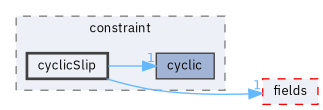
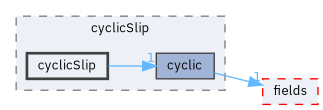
cluster "constraint": label "constraint" -> "cyclicSlip"
edge "cyclicSlip" -> "fields": now "cyclic" -> "fields"
